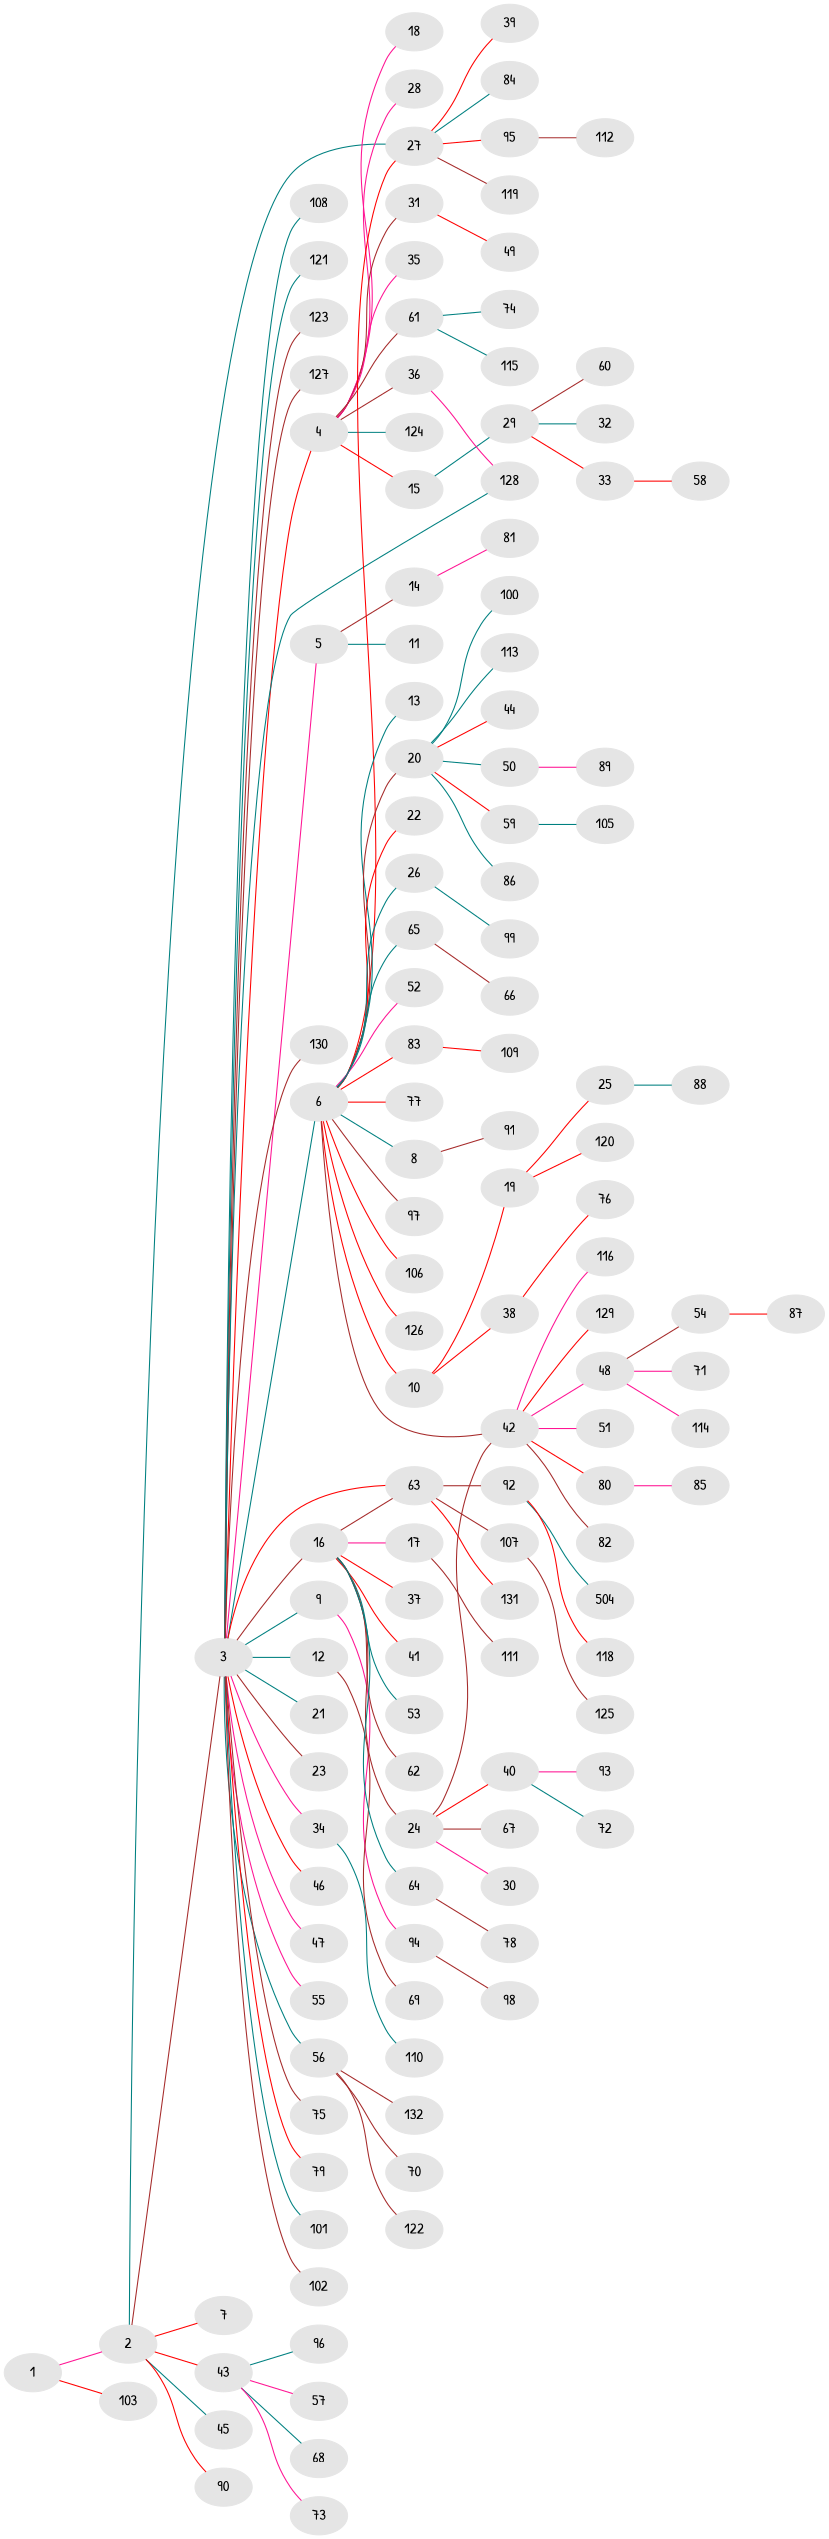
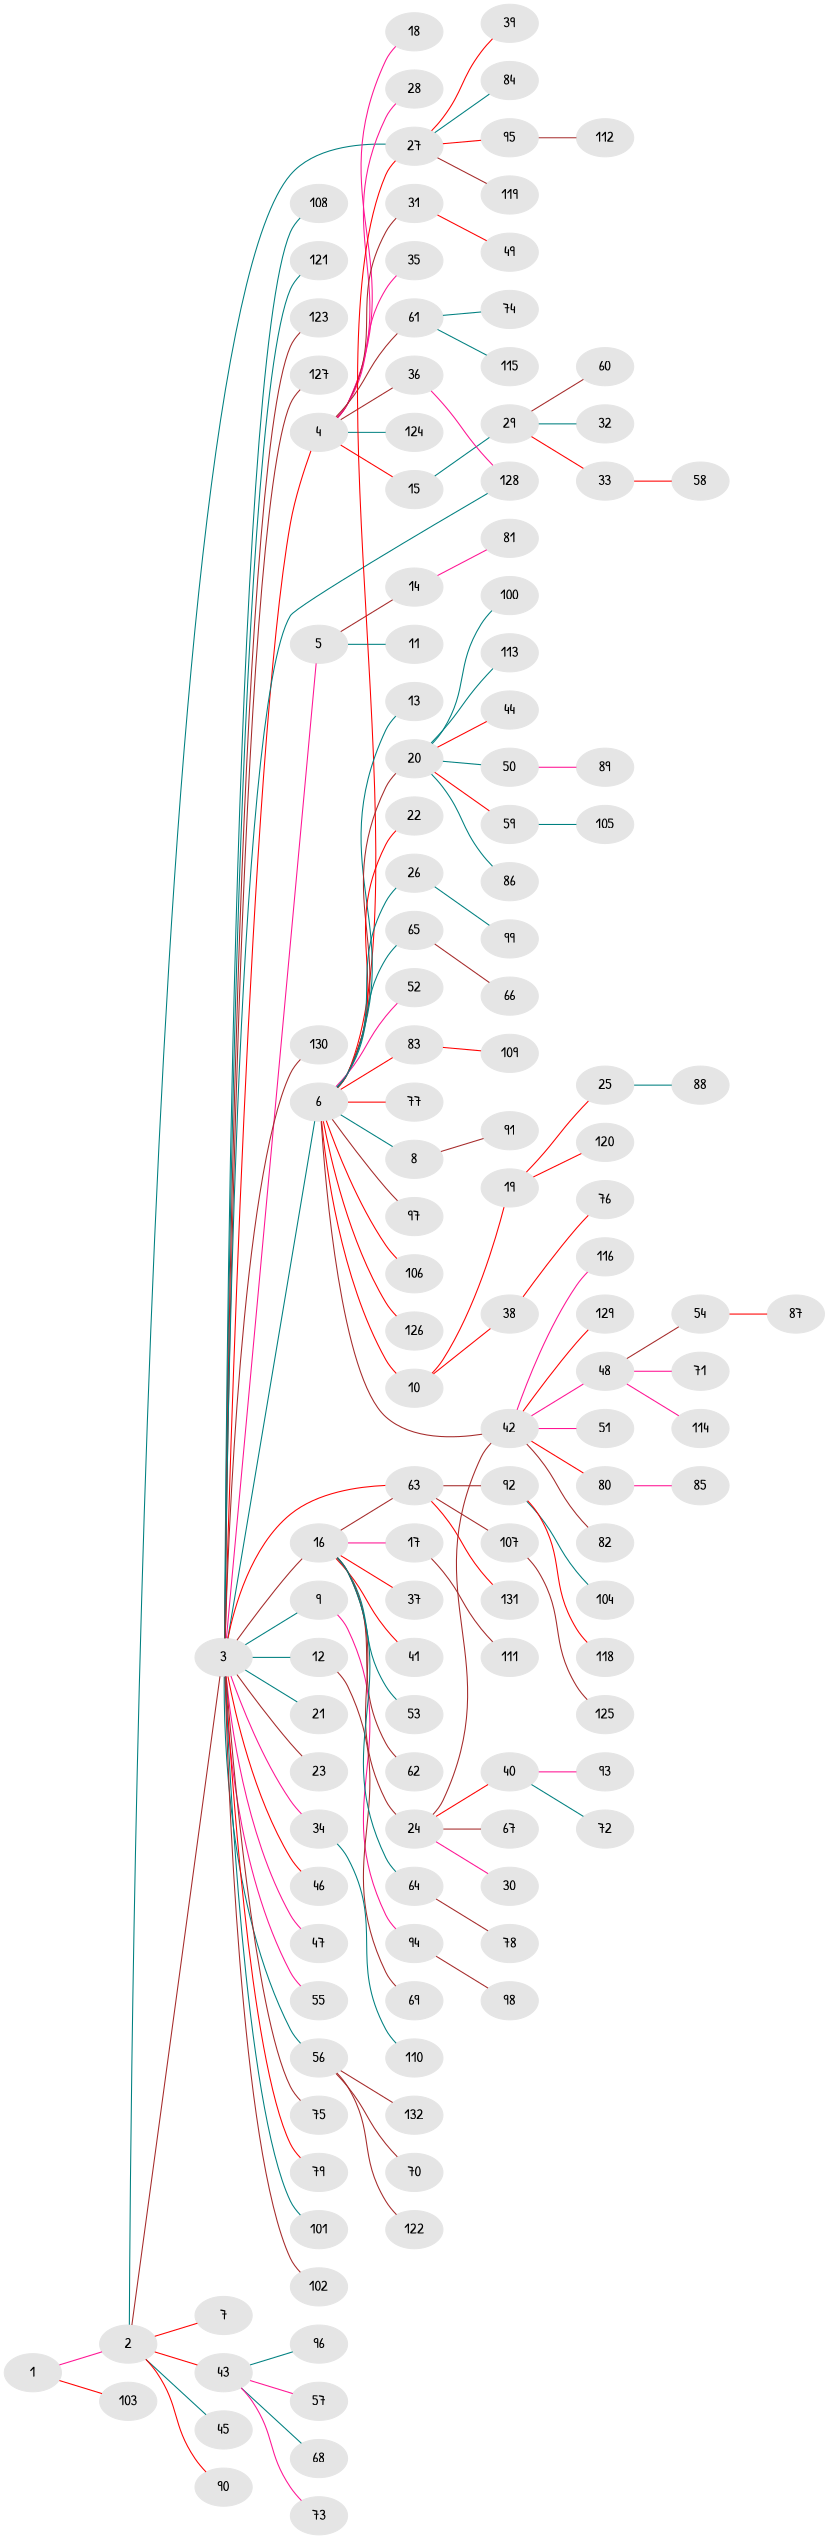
node "504": label "504" -> "104"
